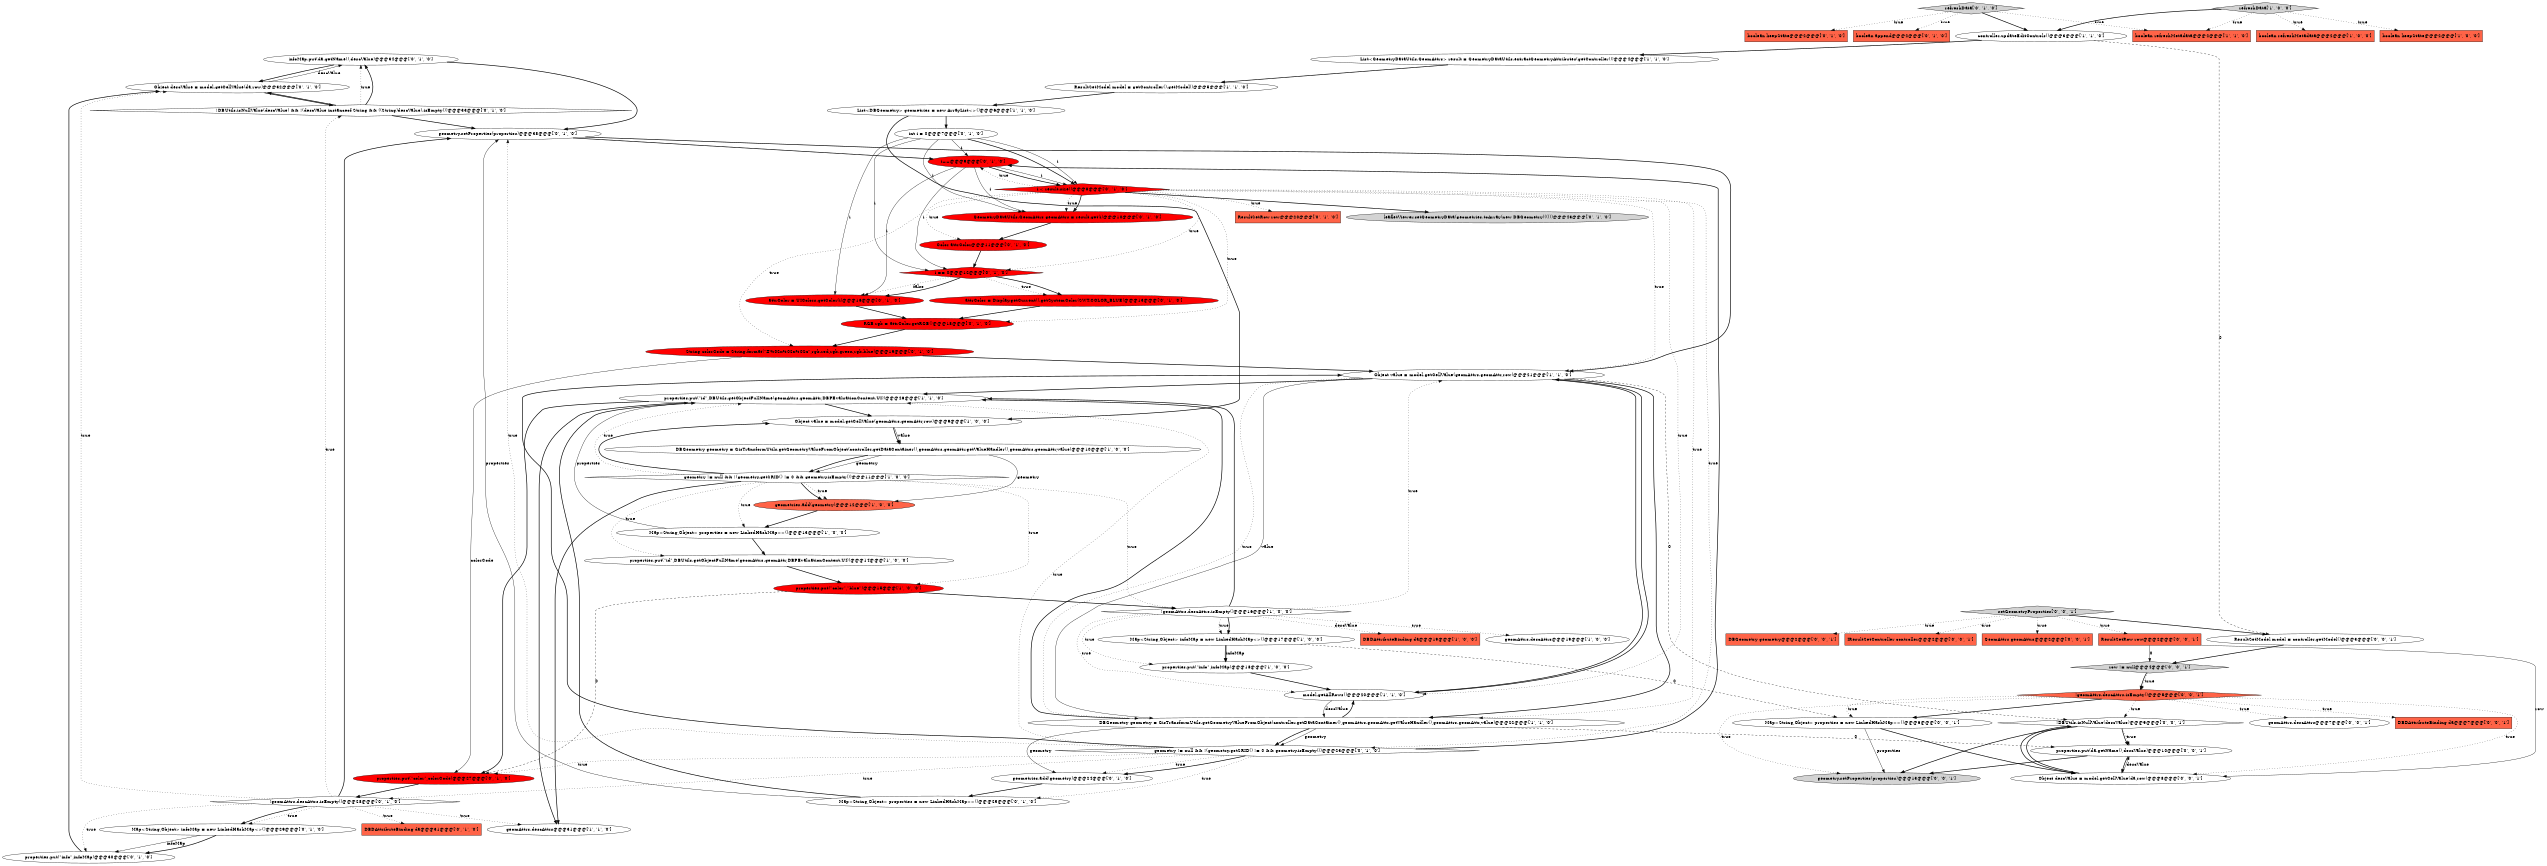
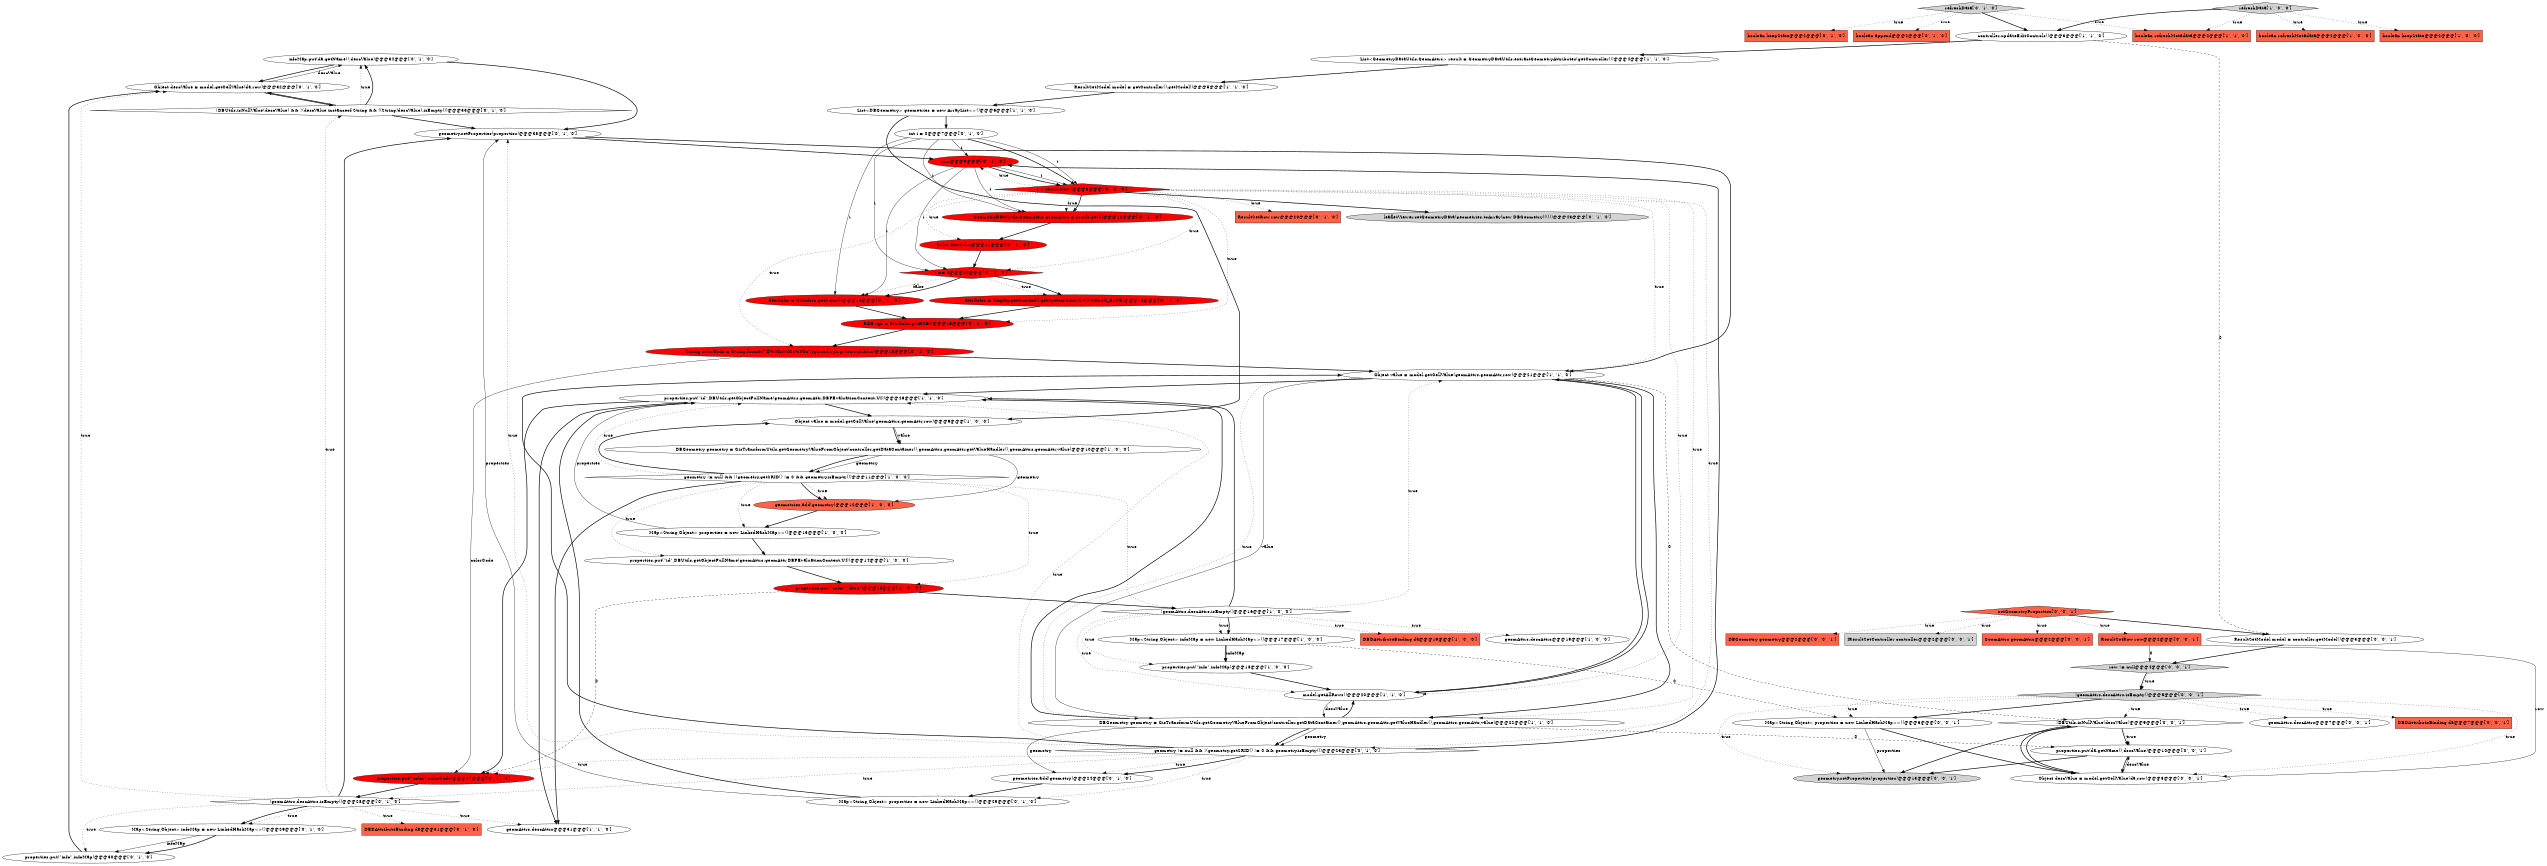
node "setGeometryProperties['0', '0', '1']": fillcolor lightgray -> tomato
edge "!geomAttrs.descAttrs.isEmpty()@@@16@@@['1', '0', '0']" -> "DBDAttributeBinding da@@@19@@@['1', '0', '0']": label "descValue" -> "true"
node "IResultSetController controller@@@2@@@['0', '0', '1']": fillcolor tomato -> lightgray
node "!geomAttrs.descAttrs.isEmpty()@@@5@@@['0', '0', '1']": fillcolor tomato -> lightgray
